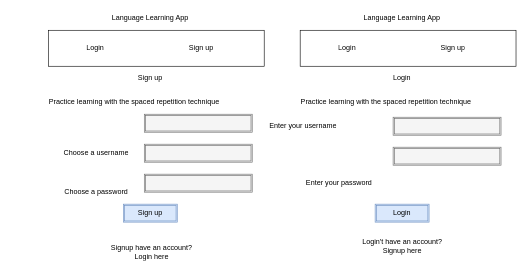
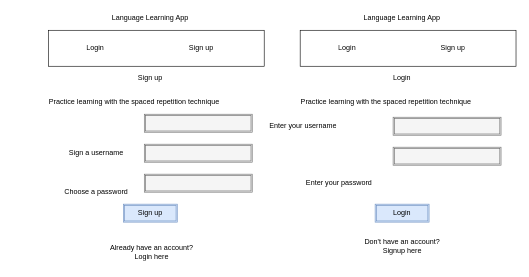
node "Choose a username": label "Choose a username" -> "Sign a username"
node "Login't have an account? Signup here": label "Login't have an account? Signup here" -> "Don't have an account? Signup here"
node "Signup have an account? Login here": label "Signup have an account? Login here" -> "Already have an account? Login here"
